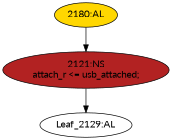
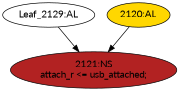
node "2180:AL": label "2180:AL" -> "2120:AL"
edge "2121:NS attach_r <= usb_attached;" -> "Leaf_2129:AL": reversed
